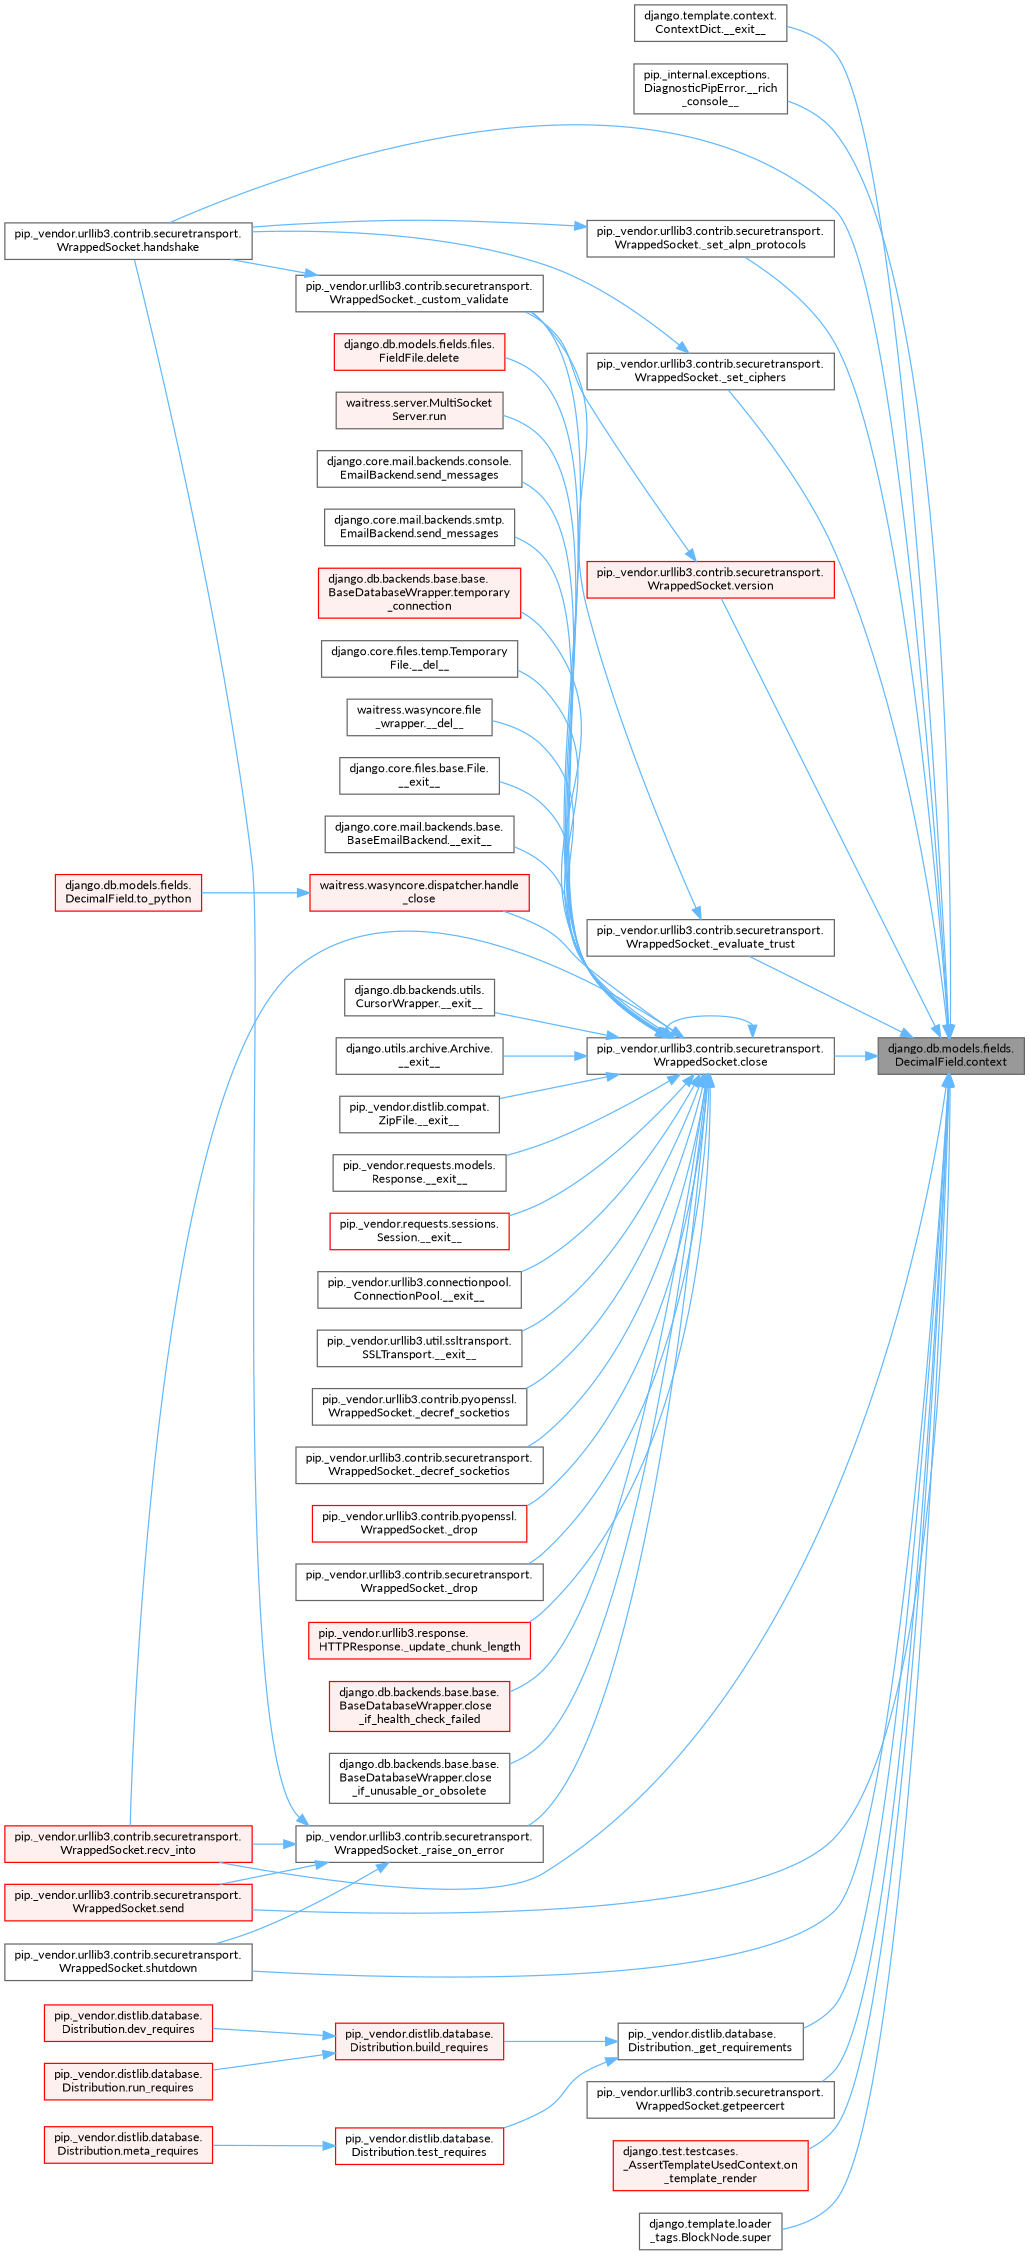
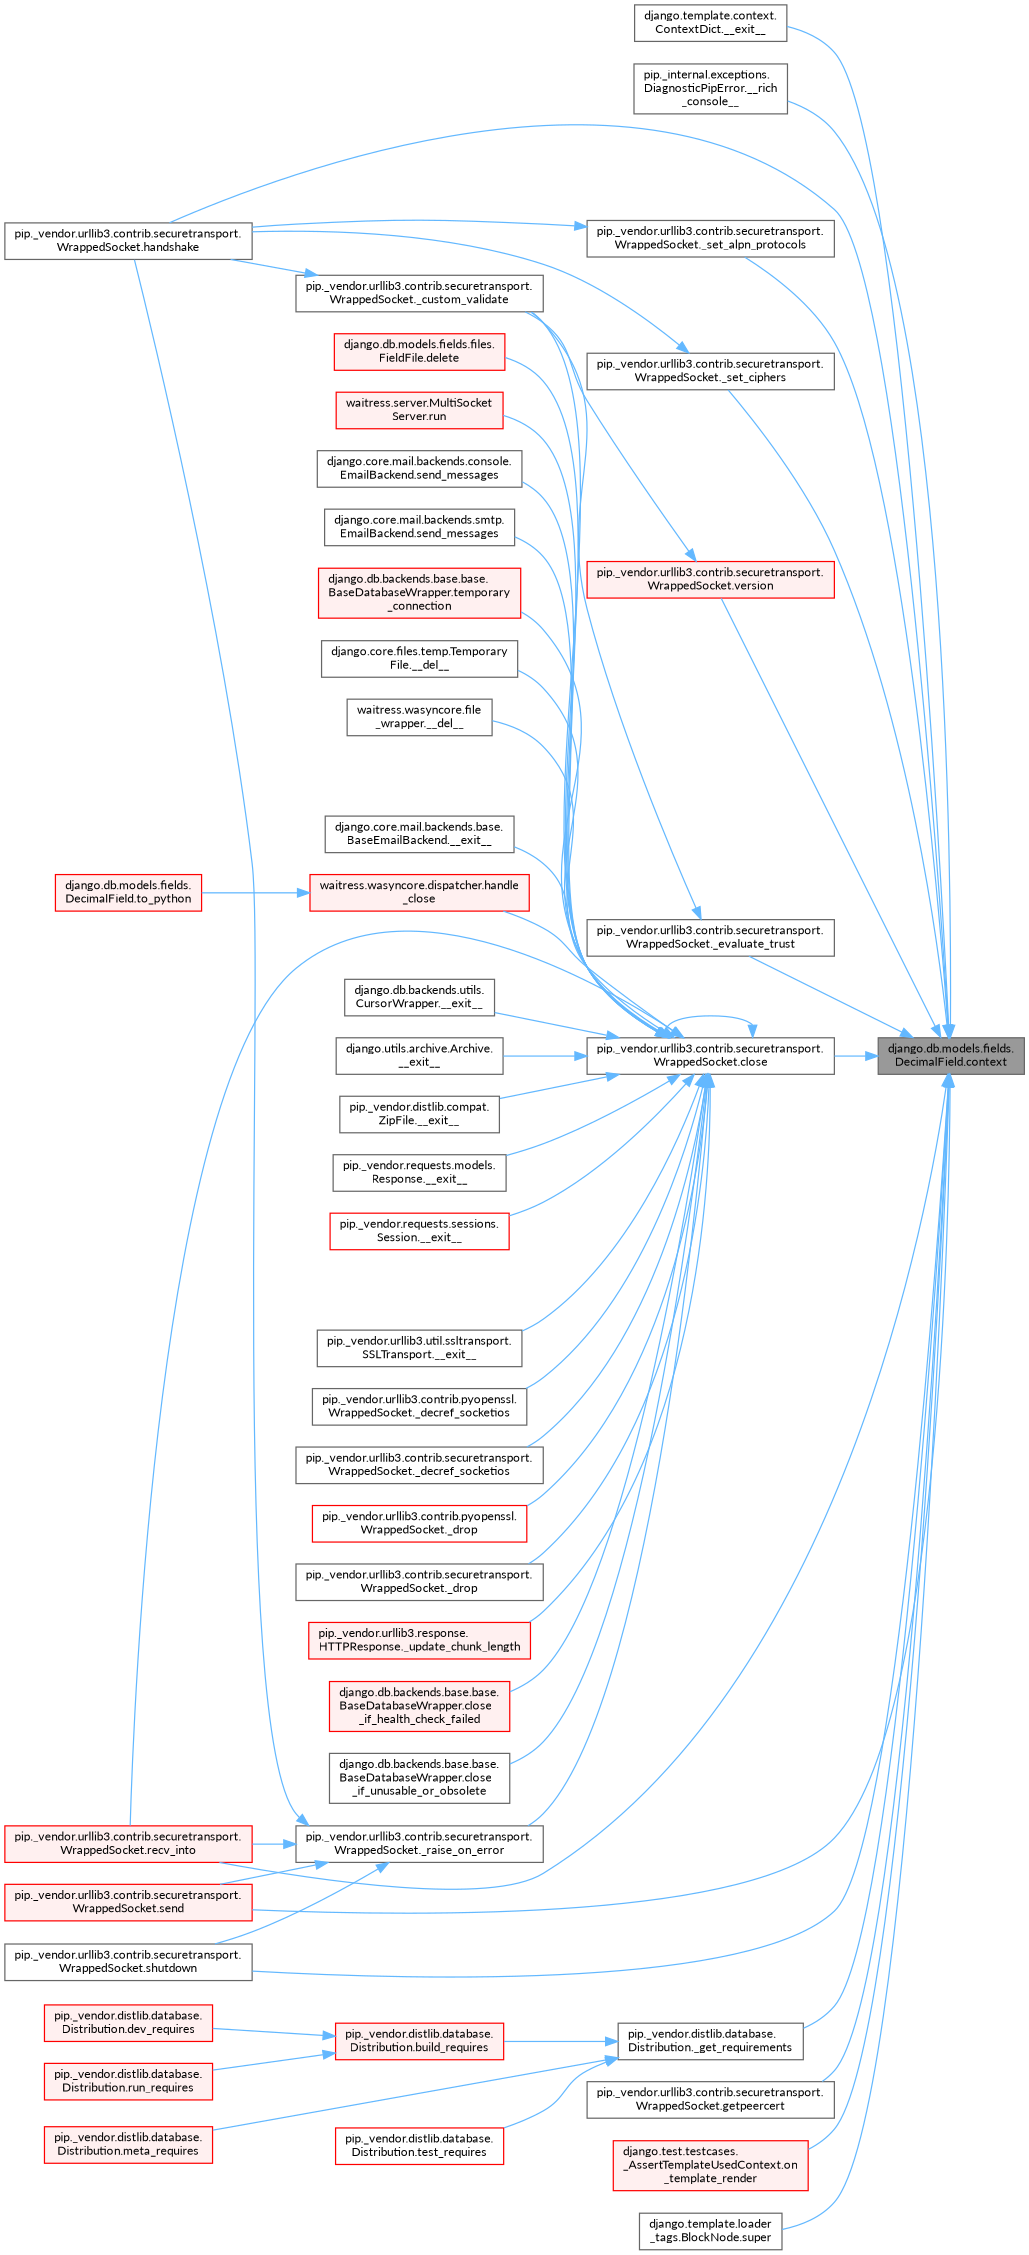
node "waitress.server.MultiSocket Server.run": color grey40 -> red
node "django.core.files.base.File. __exit__": removed
node "pip._vendor.urllib3.connectionpool. ConnectionPool.__exit__": removed
edge "pip._vendor.distlib.database. Distribution.meta_requires" -> "pip._vendor.distlib.database. Distribution.test_requires": now "pip._vendor.distlib.database. Distribution.meta_requires" -> "pip._vendor.distlib.database. Distribution._get_requirements"
